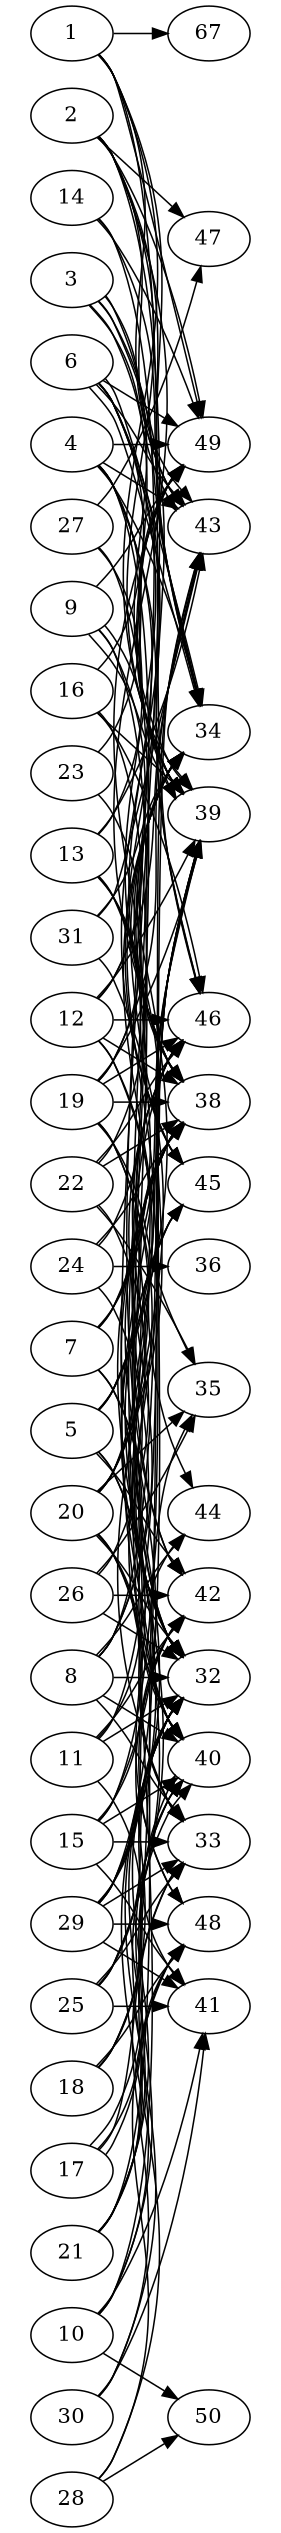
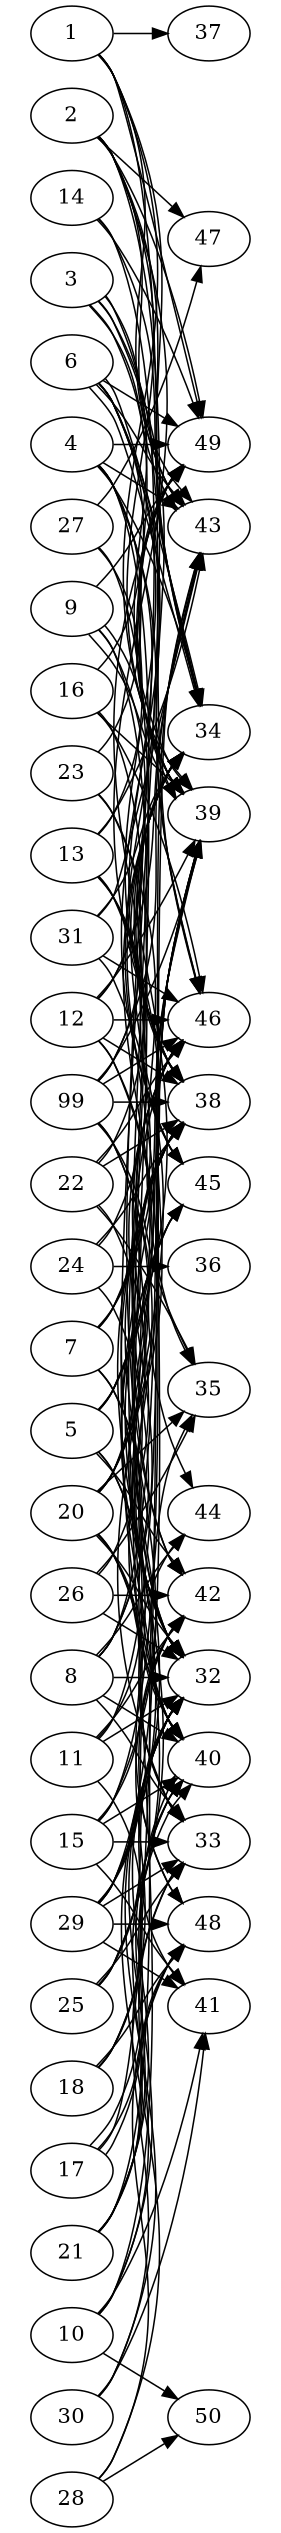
node "67": label "67" -> "37"
edge "31" -> "46": added
edge "23" -> "35": added
node "19": label "19" -> "99"
edge "25" -> "41": removed
